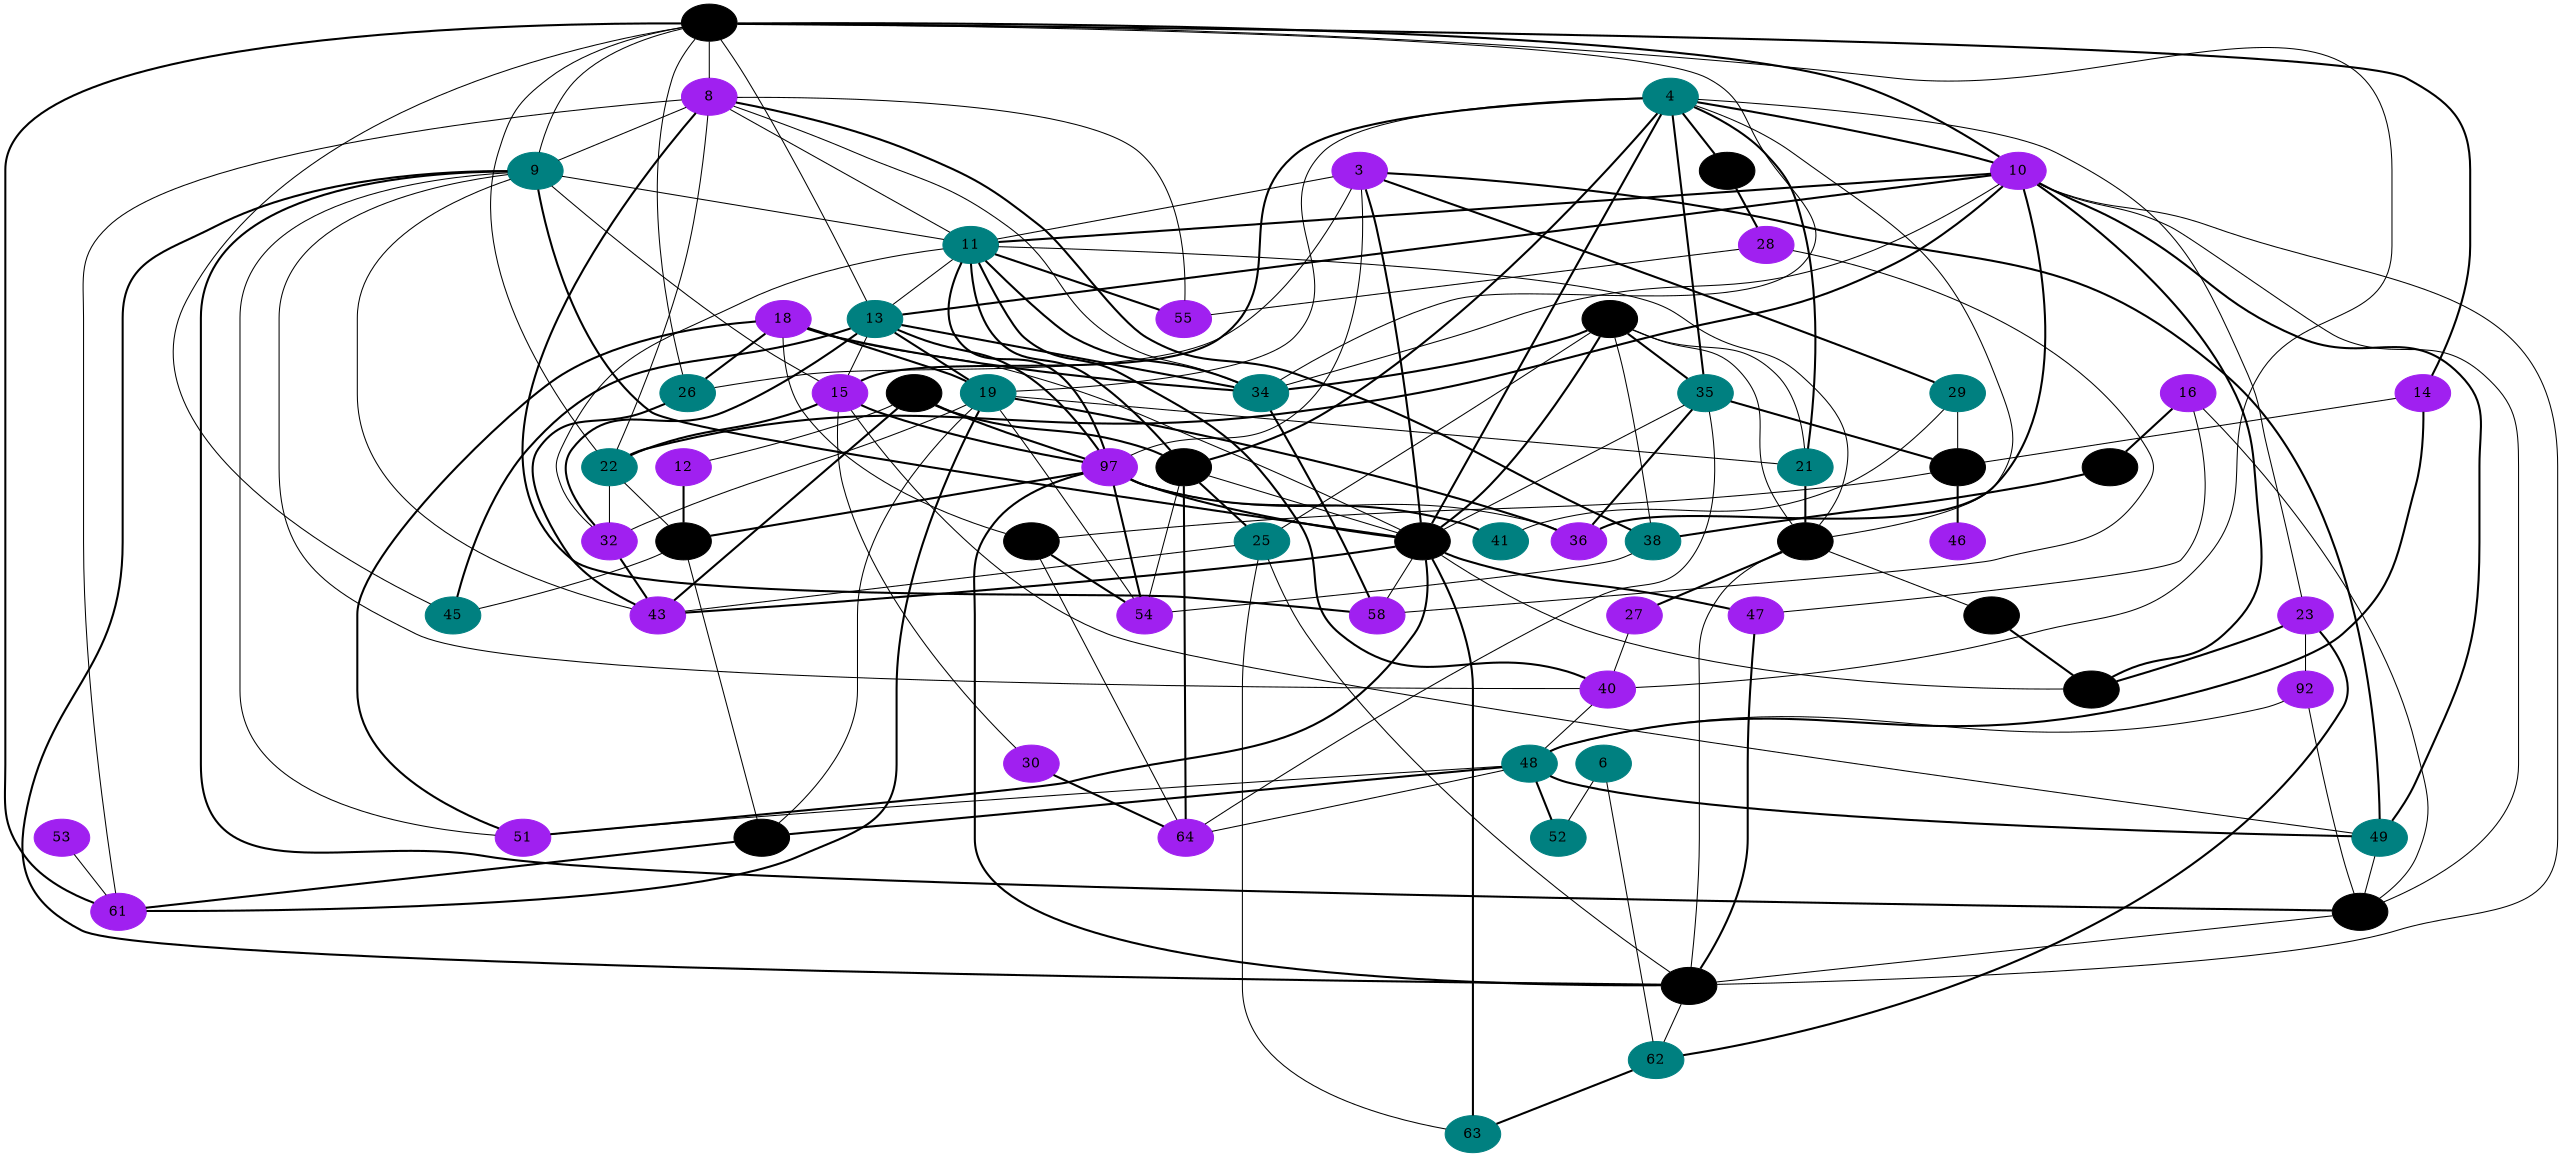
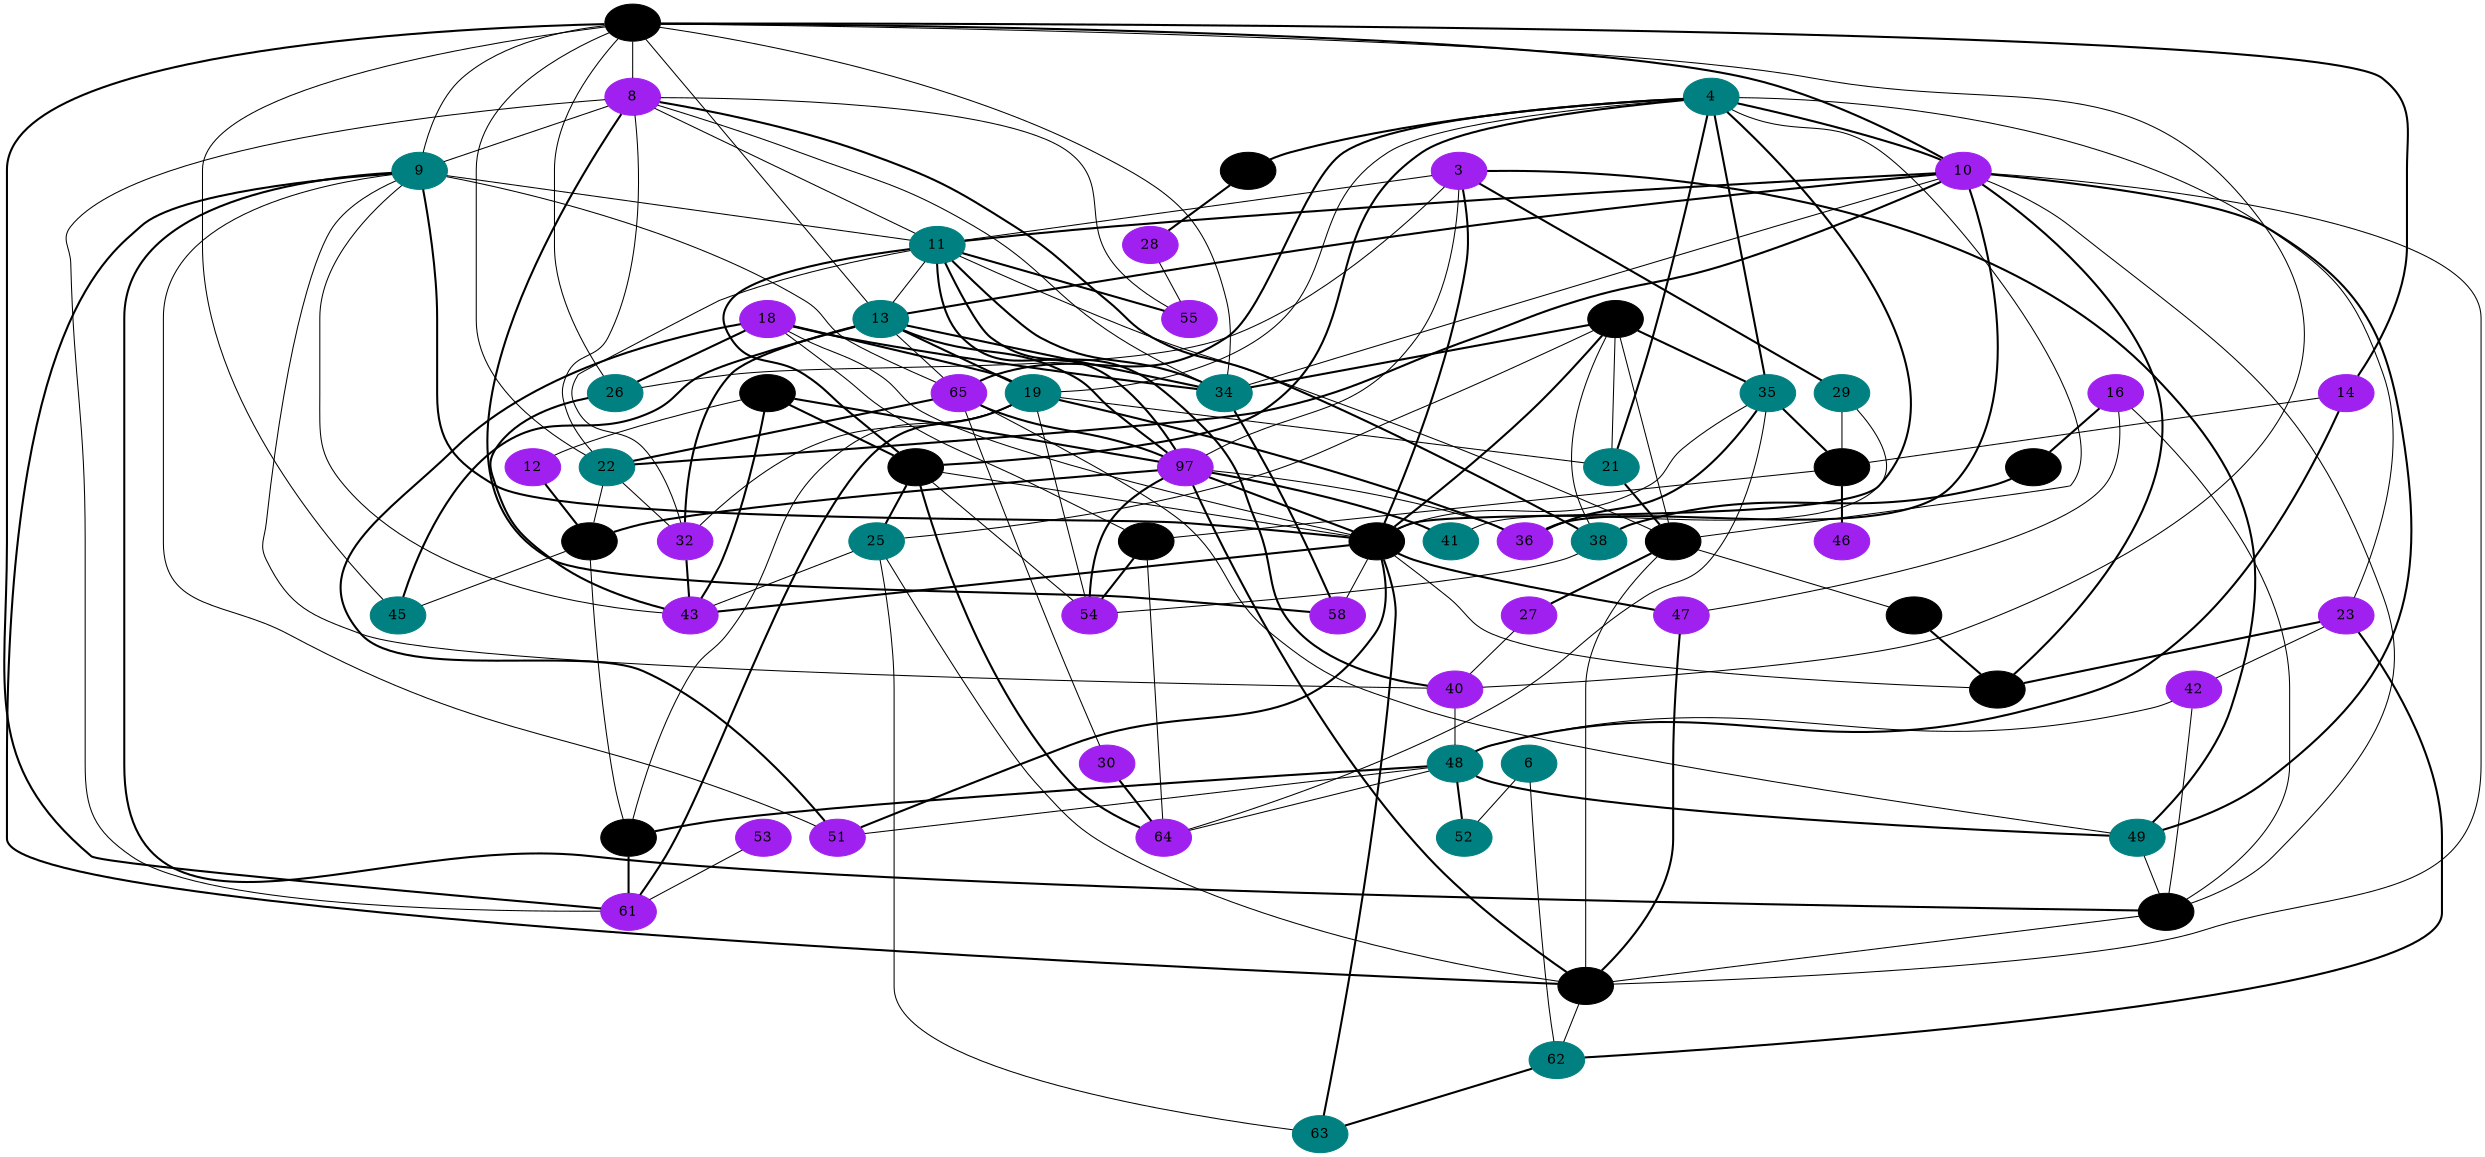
node "15": label "15" -> "65"
edge "28" -- "58": removed
node "92": label "92" -> "42"
